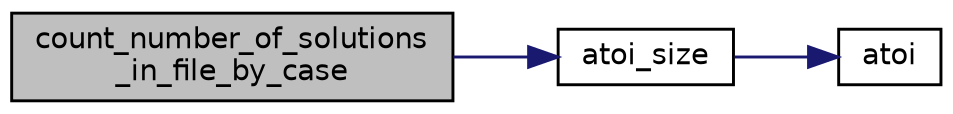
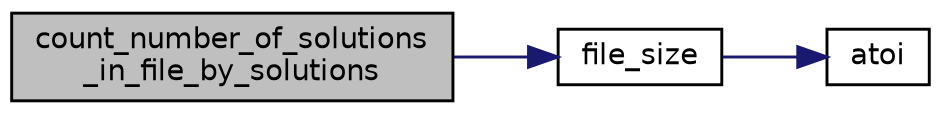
node "count_number_of_solutions _in_file_by_case": label "count_number_of_solutions _in_file_by_case" -> "count_number_of_solutions _in_file_by_solutions"
node "atoi_size": label "atoi_size" -> "file_size"
